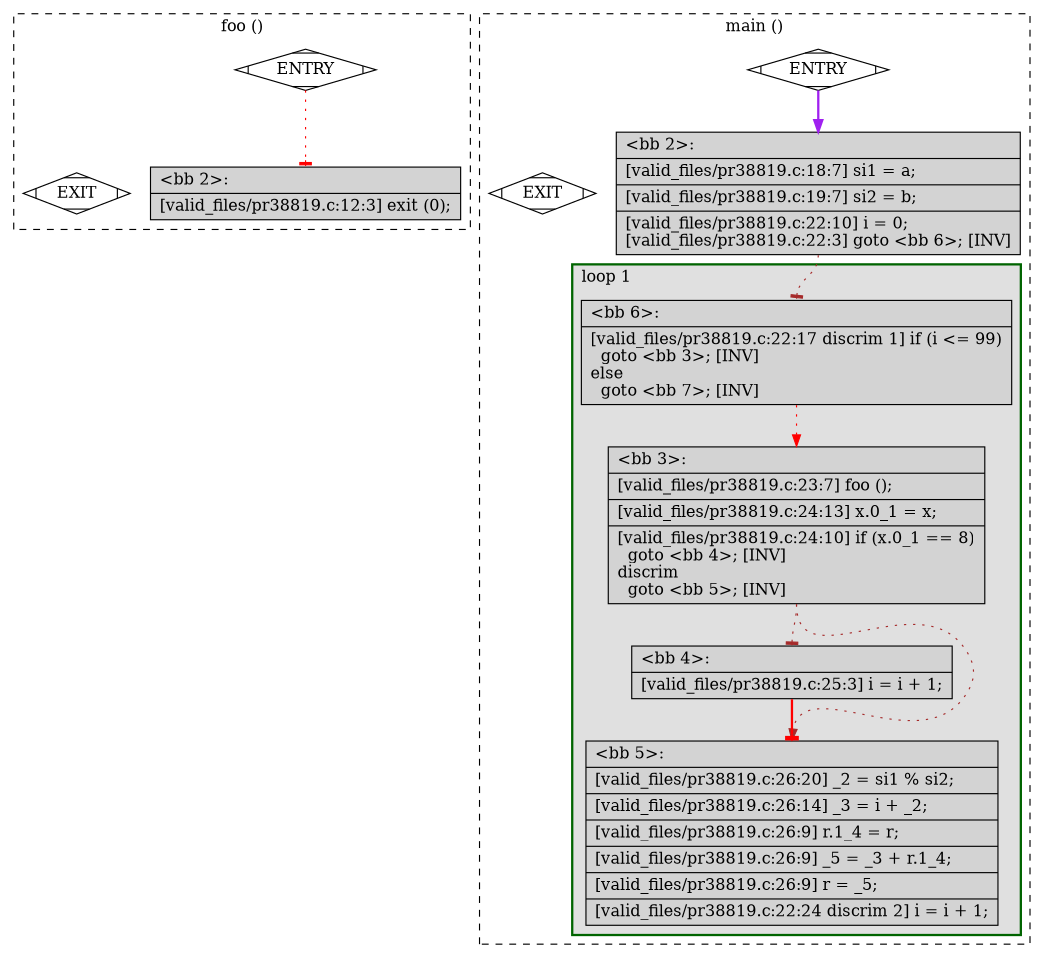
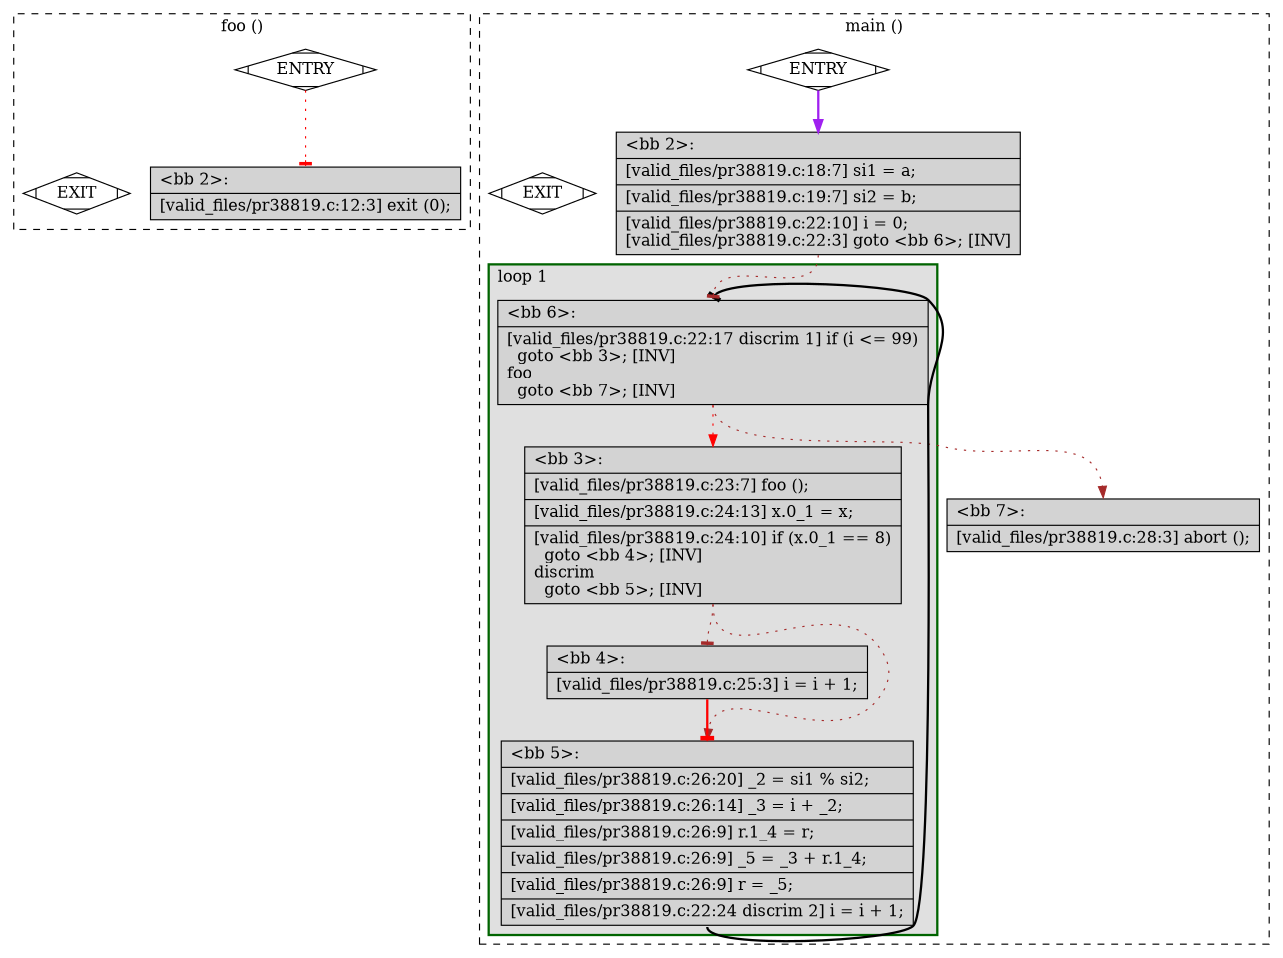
node "<bb 6>:": text "else" -> "foo"
node "<bb 7>:": added
edge "<bb 5>:" -> "<bb 6>:": added
